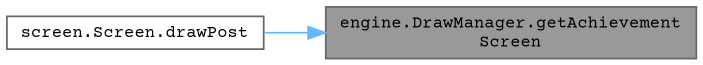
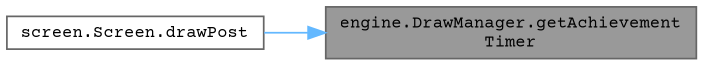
node "engine.DrawManager.getAchievement Screen": label "engine.DrawManager.getAchievement Screen" -> "engine.DrawManager.getAchievement Timer"
